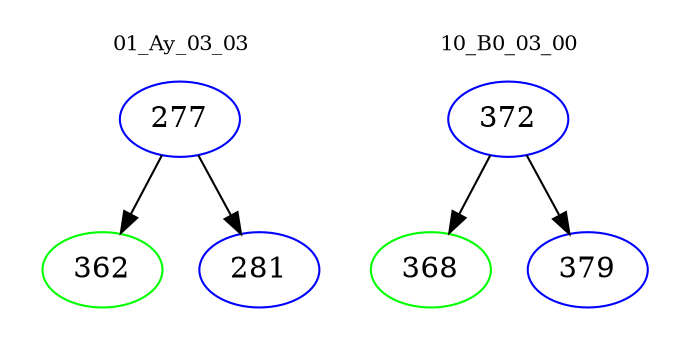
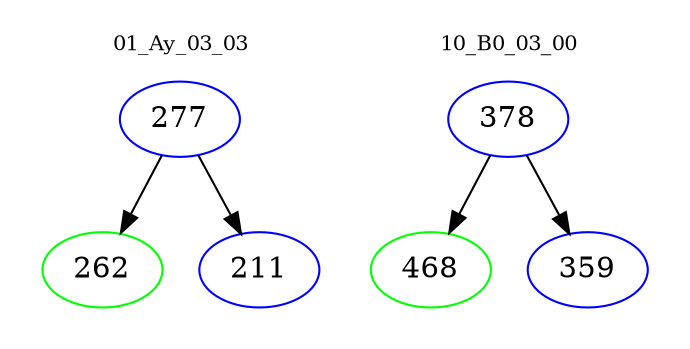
node "372": label "372" -> "378"
node "362": label "362" -> "262"
node "281": label "281" -> "211"
node "368": label "368" -> "468"
node "379": label "379" -> "359"
